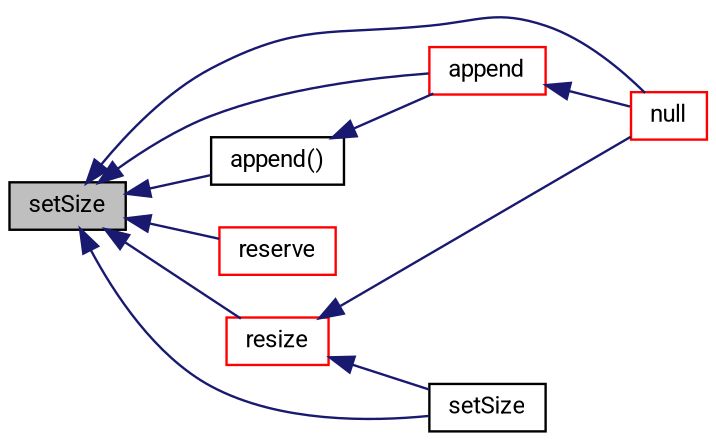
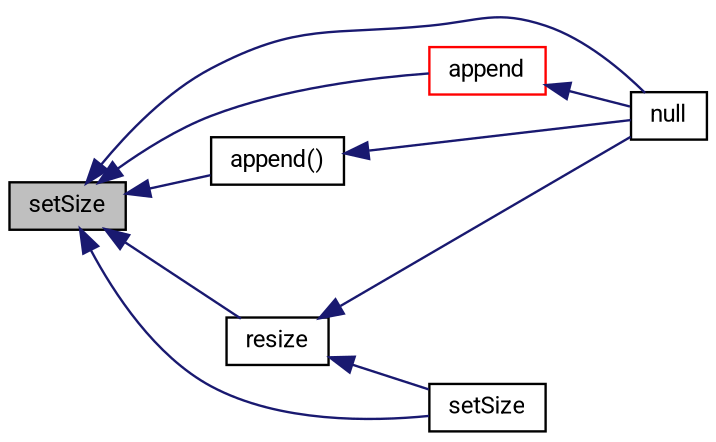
edge "append" -> "append()": now "null" -> "append()"
node "null": color red -> black
node "reserve": removed
node "resize": color red -> black
